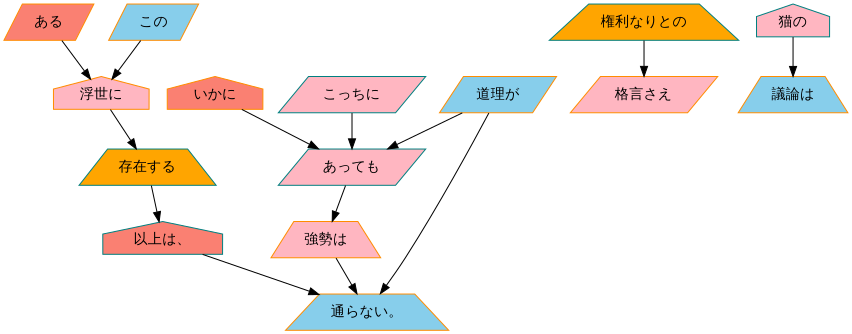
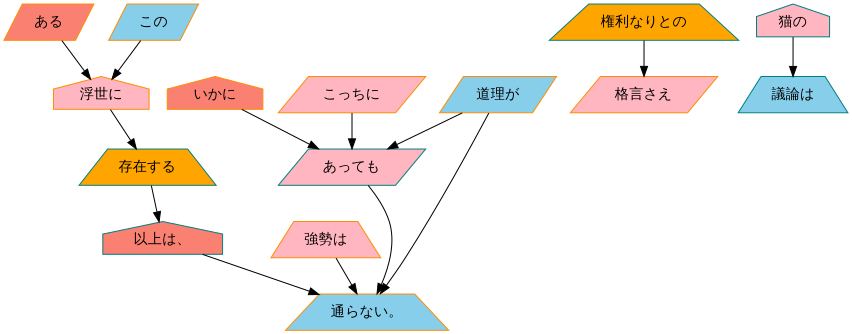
node "こっちに": color teal -> darkorange
node "議論は": color darkorange -> teal
edge "あっても" -> "強勢は": now "あっても" -> "通らない。"
